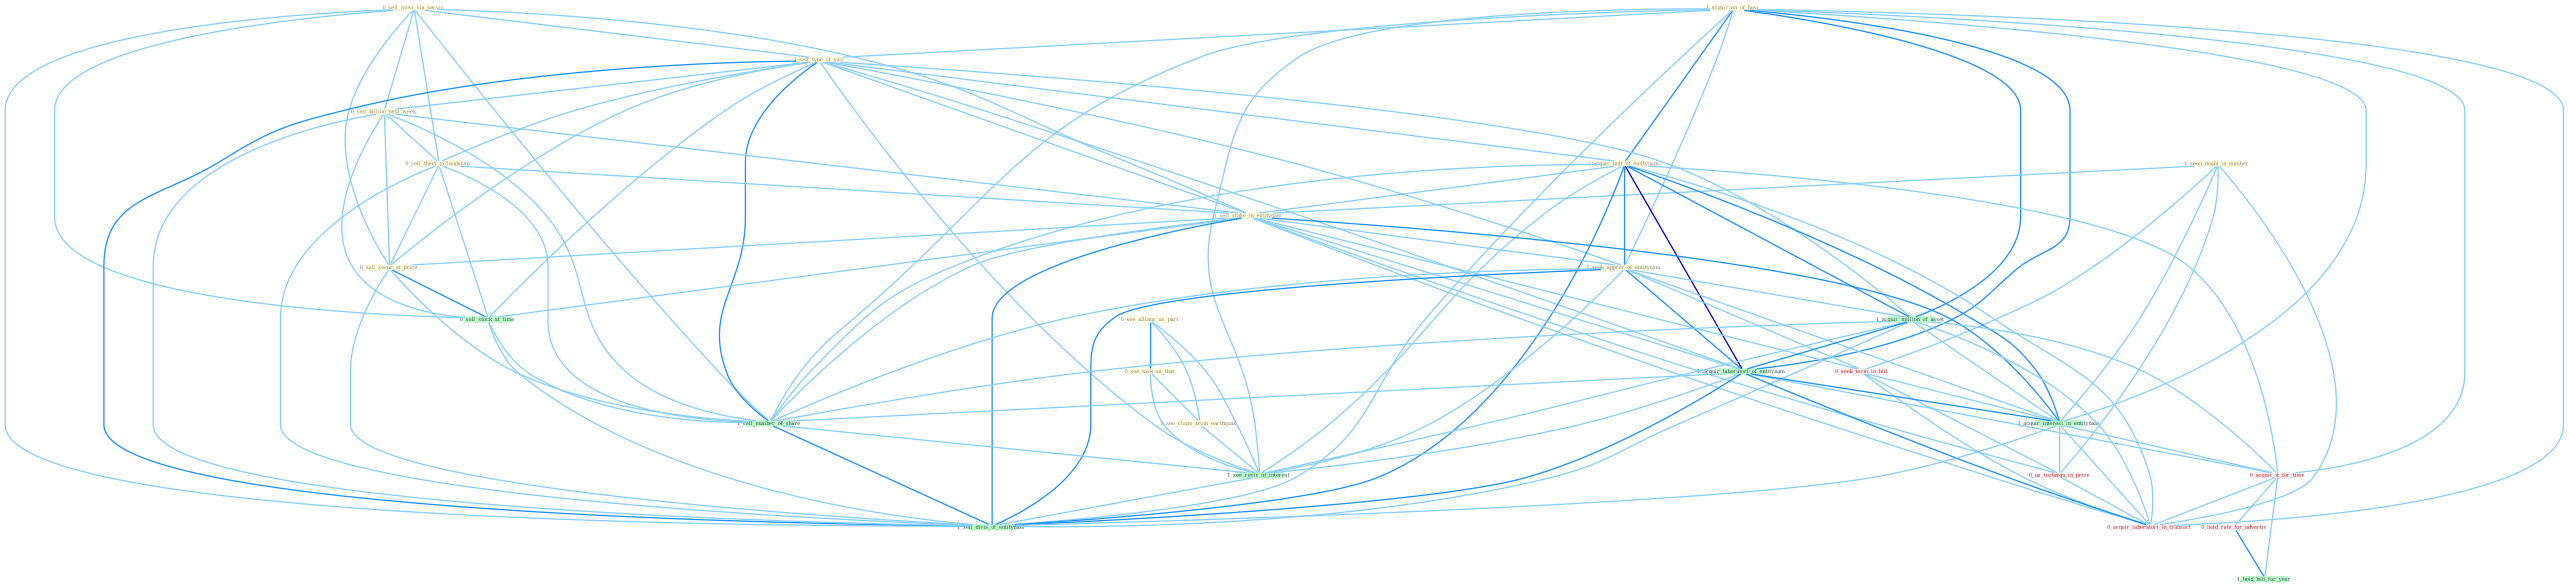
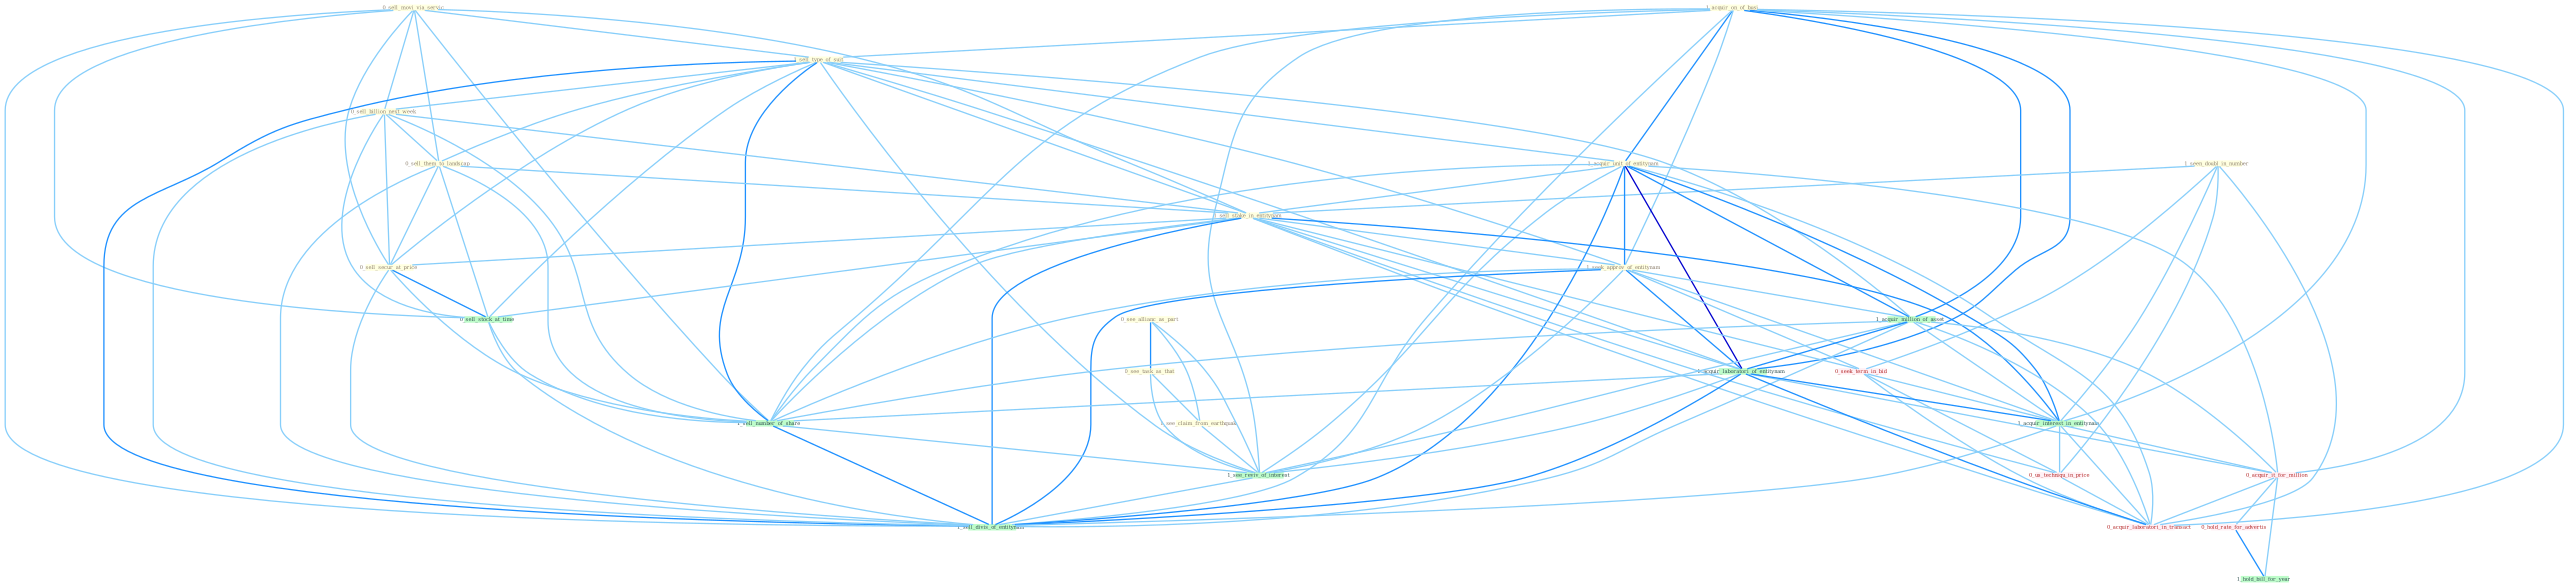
node "0_acquir_it_for_time": label "0_acquir_it_for_time" -> "0_acquir_it_for_million"
